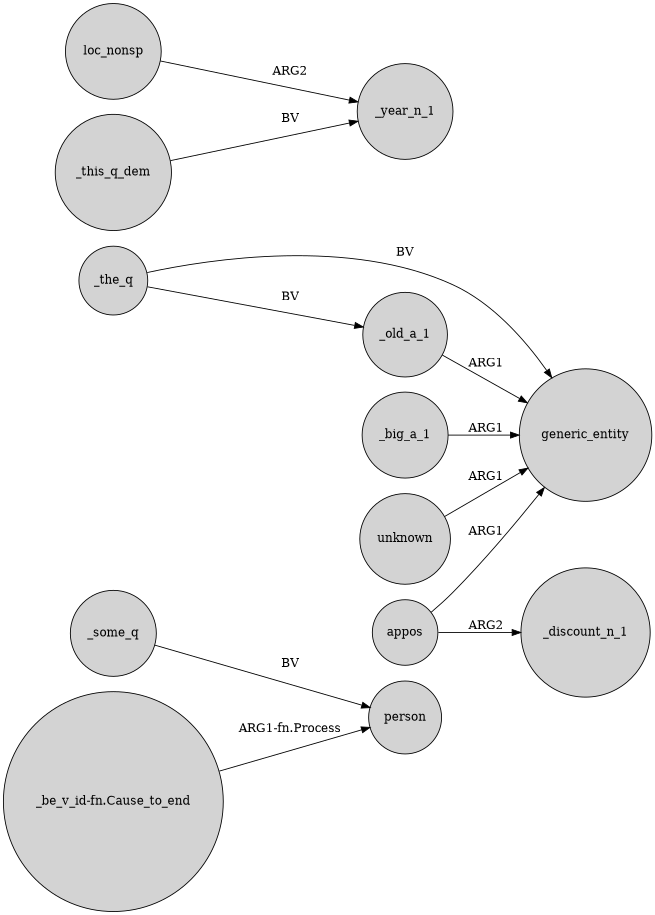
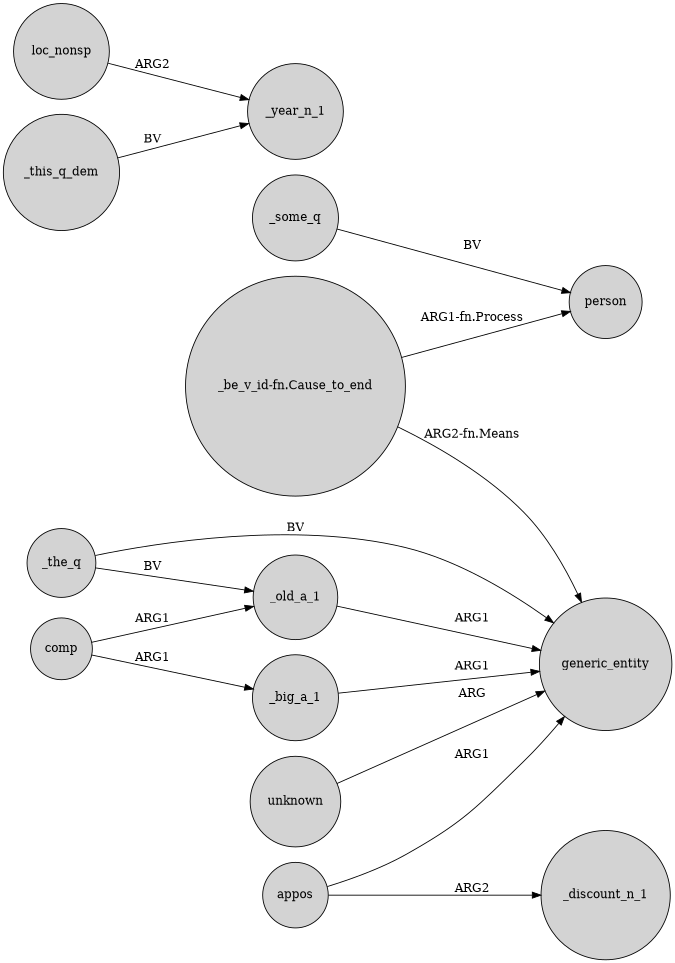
edge "unknown" -> "generic_entity": label "ARG1" -> "ARG"
edge "_be_v_id-fn.Cause_to_end" -> "generic_entity": added, label "ARG2-fn.Means"
node "comp": added
